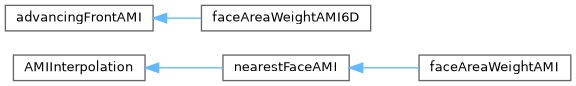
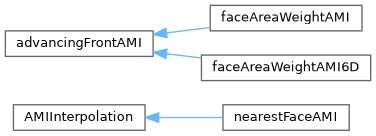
edge "faceAreaWeightAMI" -> "nearestFaceAMI": now "faceAreaWeightAMI" -> "advancingFrontAMI"
